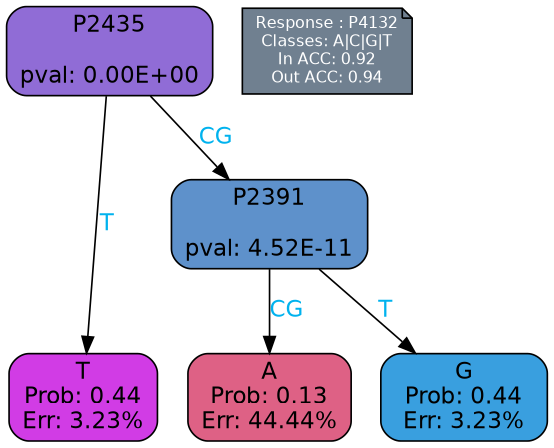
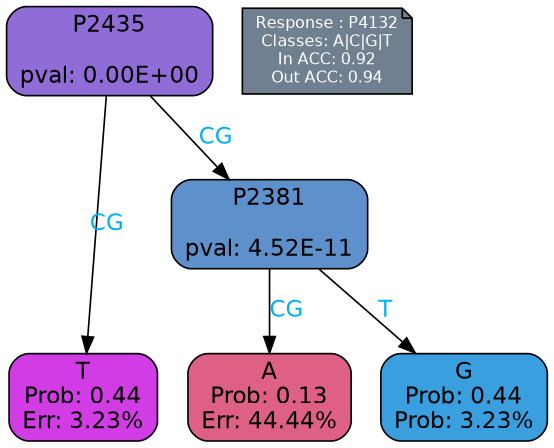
edge "P2435 pval: 0.00E+00" -> "T Prob: 0.44 Err: 3.23%": label "T" -> "CG"
node "P2391 pval: 4.52E-11": label "P2391 pval: 4.52E-11" -> "P2381 pval: 4.52E-11"
node "G Prob: 0.44 Err: 3.23%": label "G Prob: 0.44 Err: 3.23%" -> "G Prob: 0.44 Prob: 3.23%"
